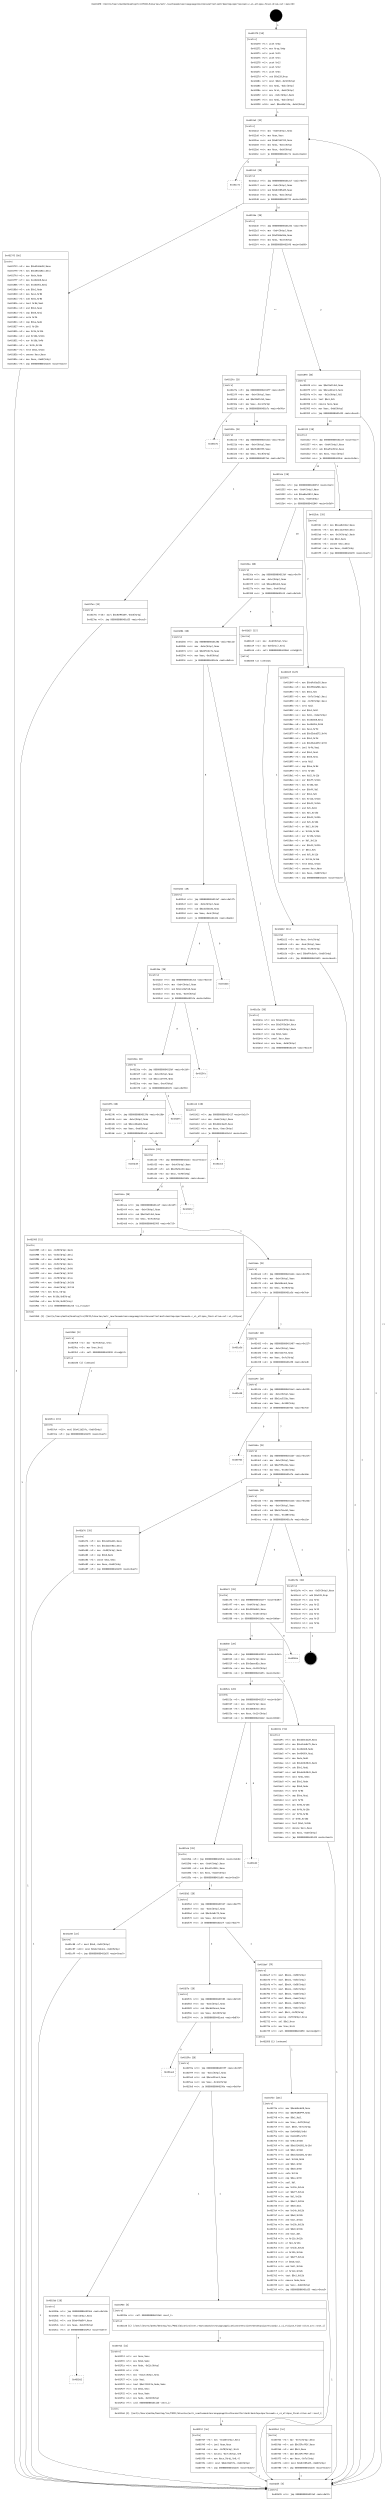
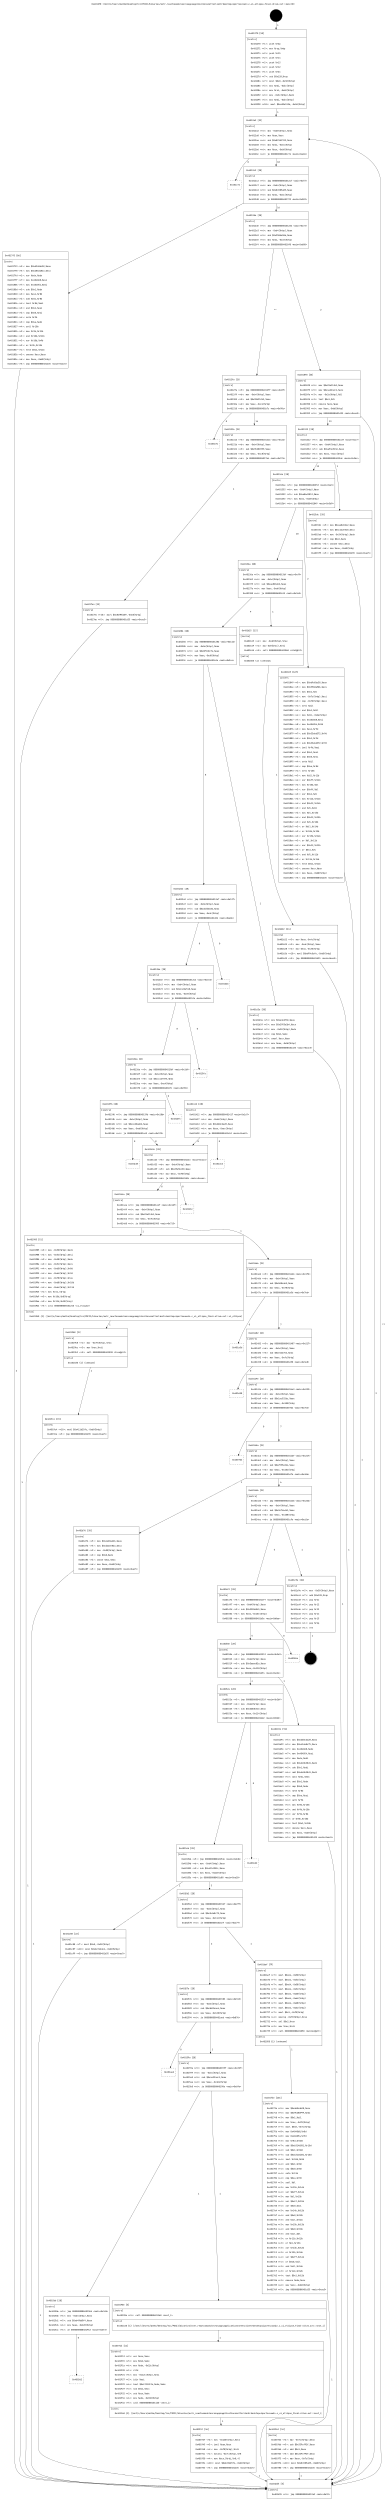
edge "0x40163a [30]" -> "0x401d35 [5]": added, label "1"
